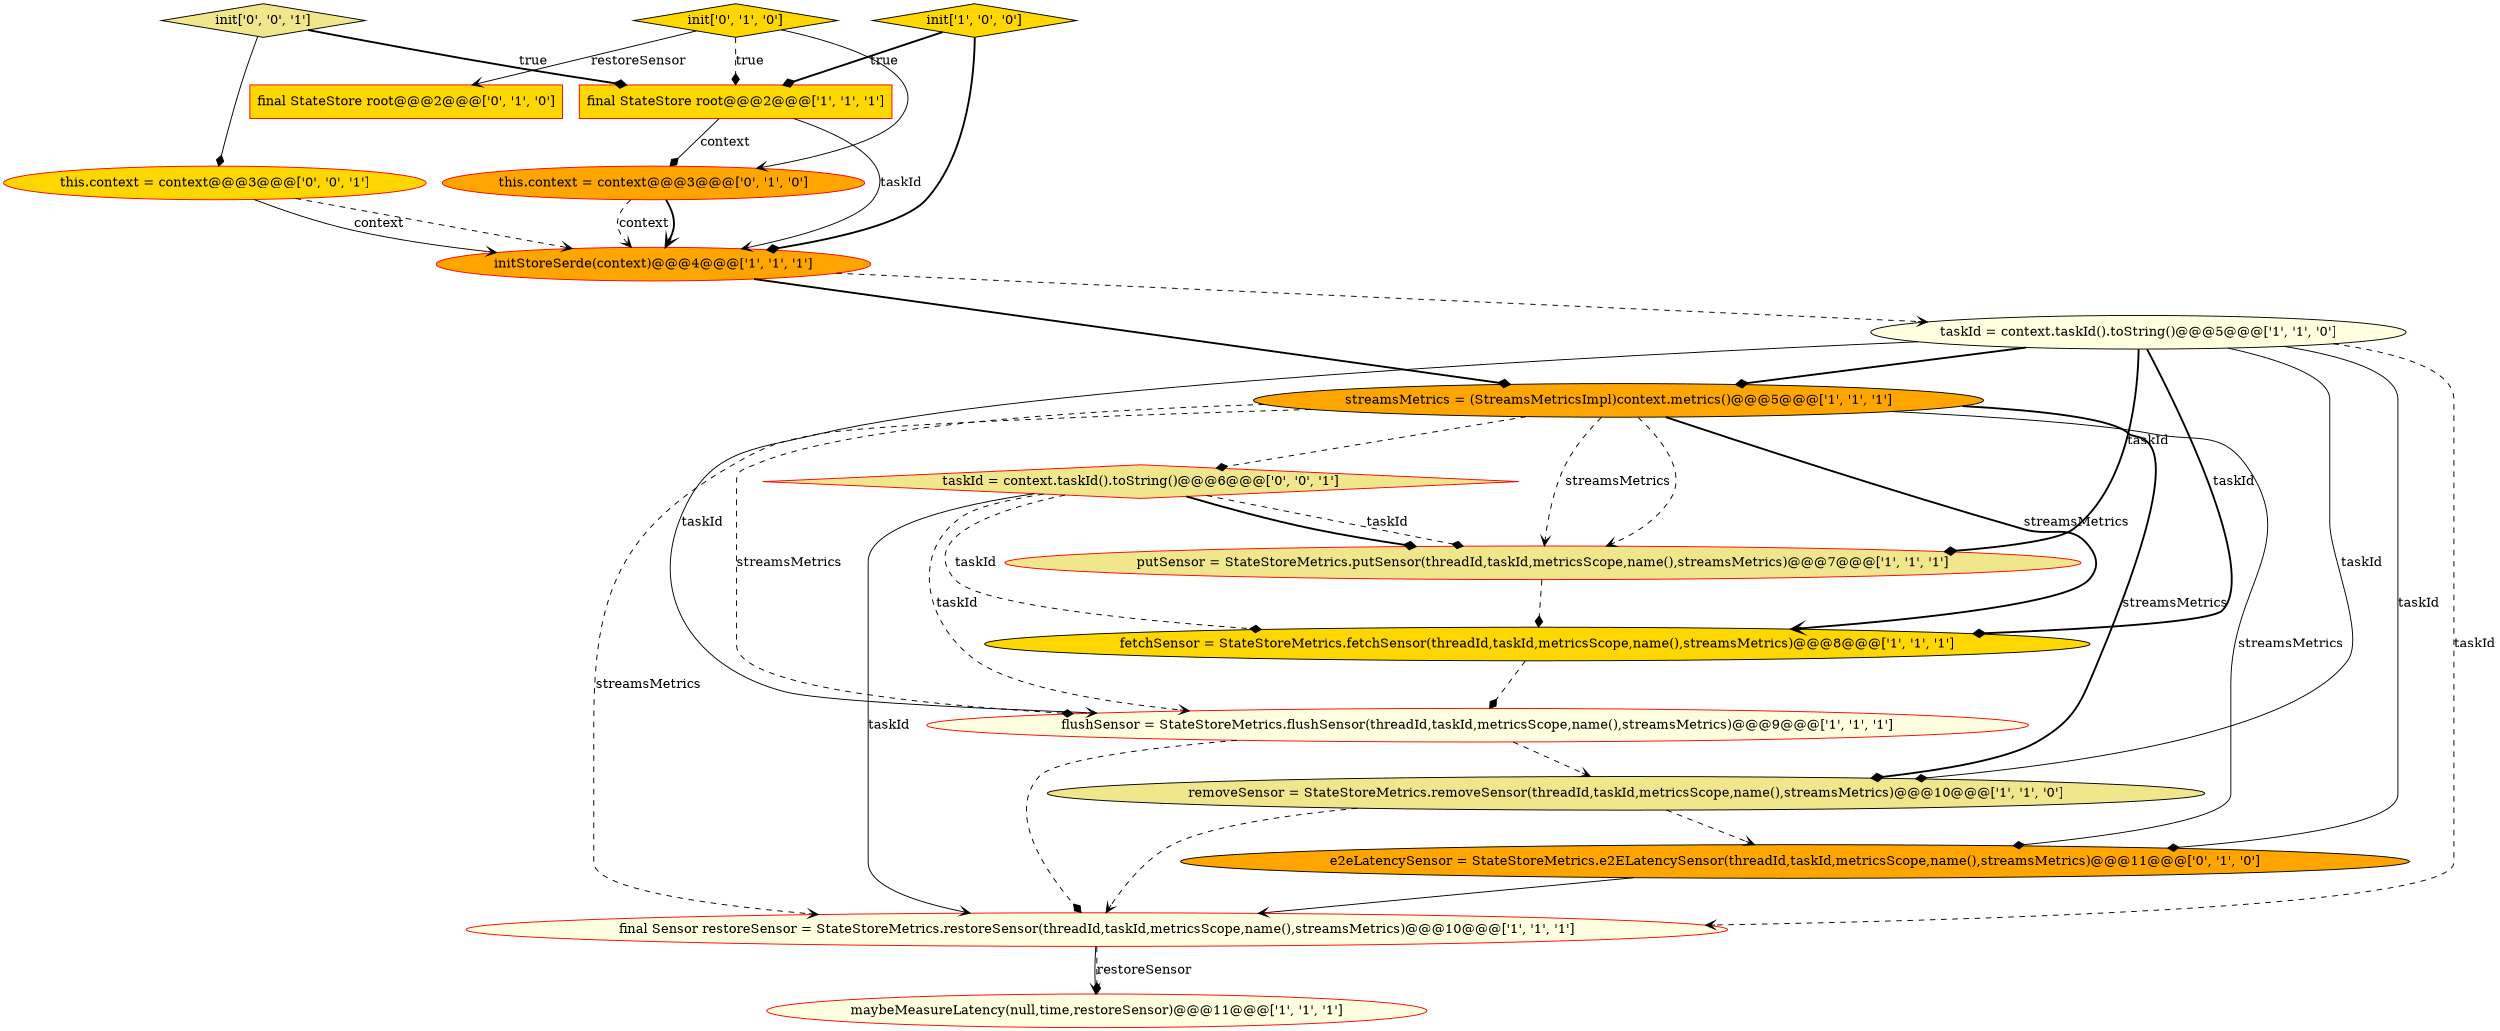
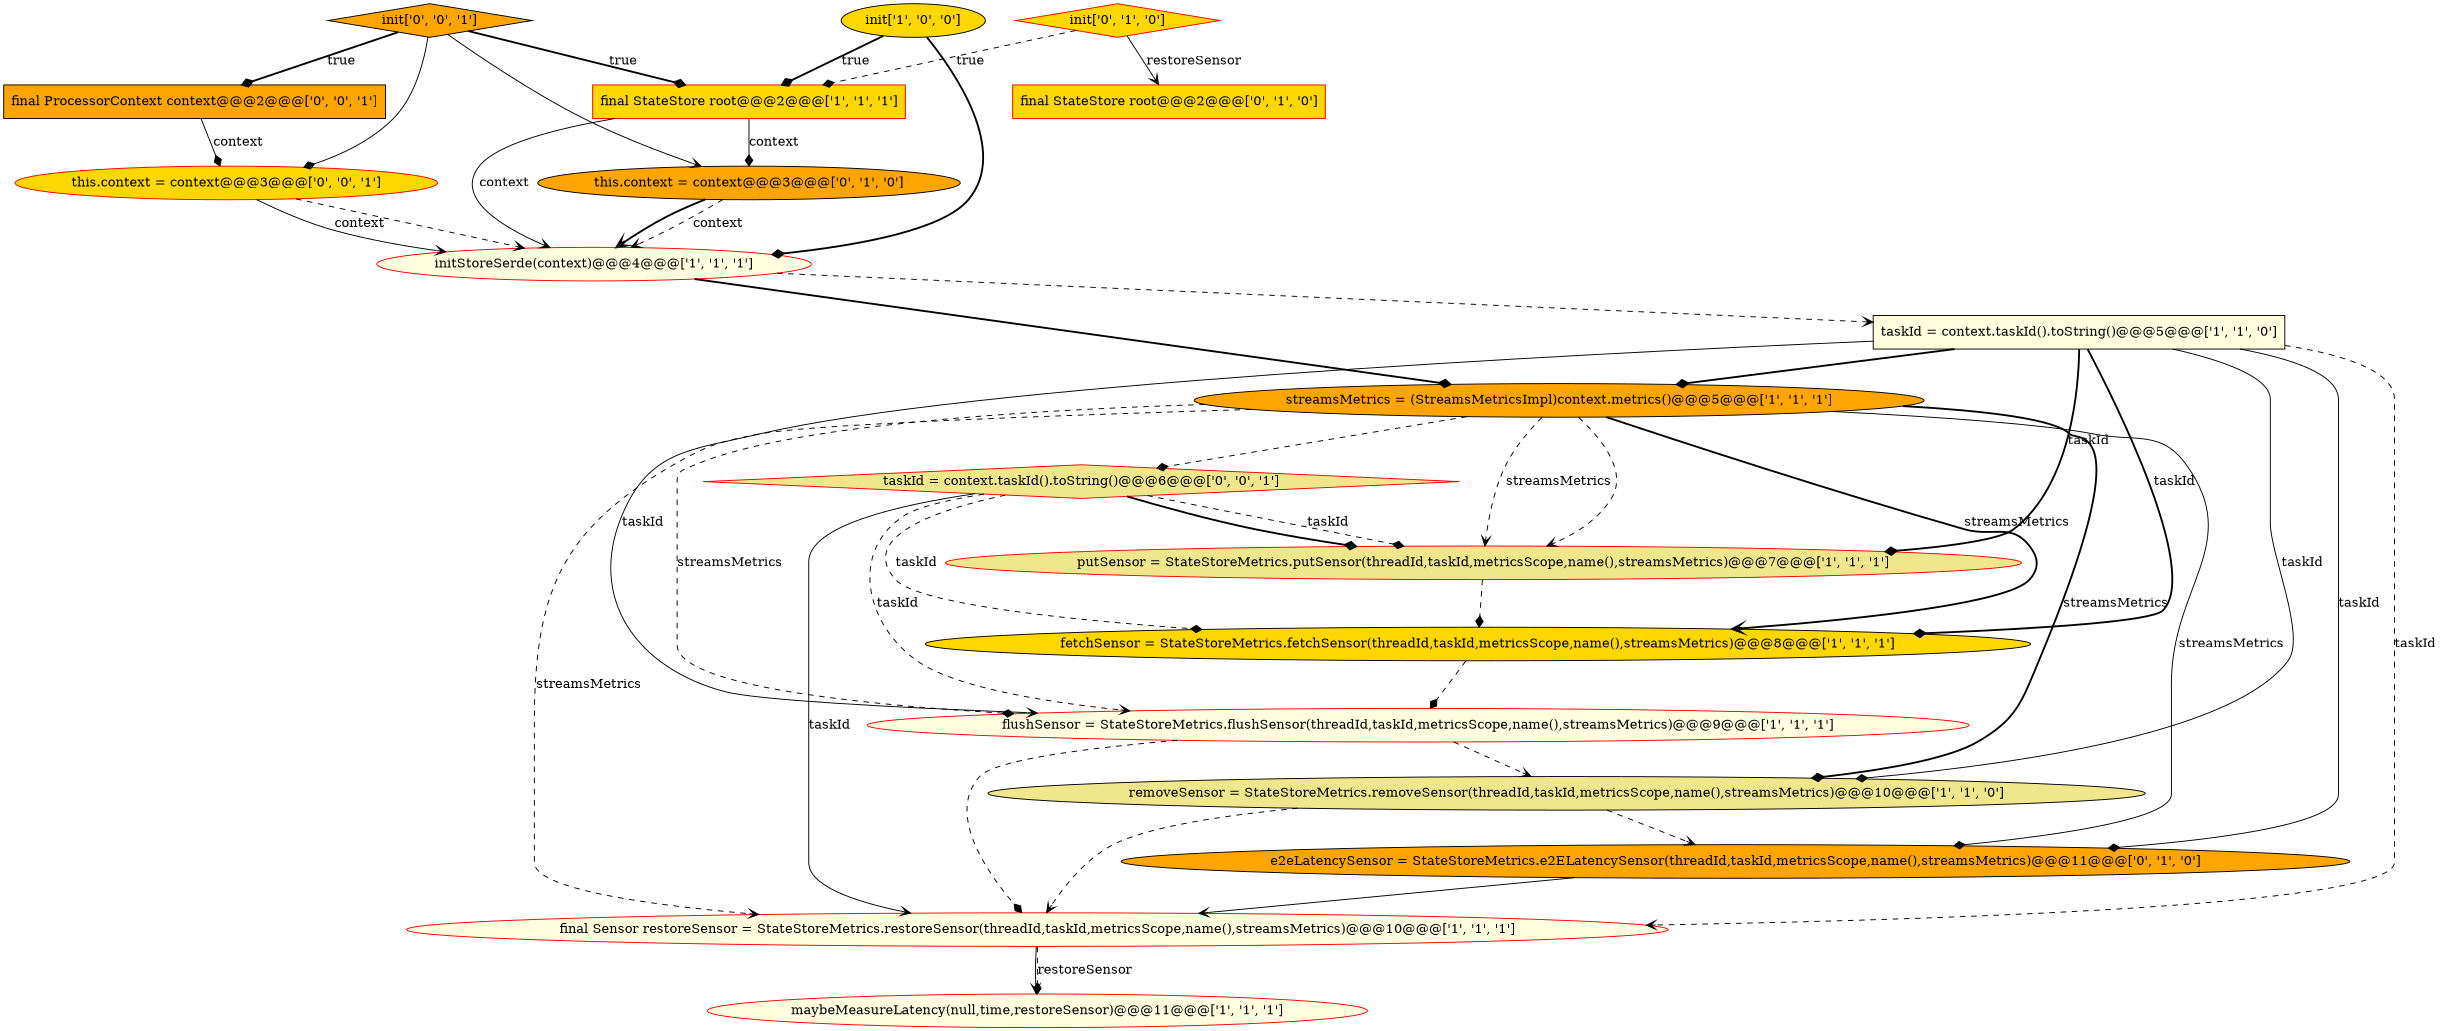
node "init['0', '0', '1']": fillcolor khaki -> orange
node "init['0', '1', '0']": color black -> red
node "init['1', '0', '0']": shape diamond -> ellipse
node "final ProcessorContext context@@@2@@@['0', '0', '1']": added
edge "init['0', '1', '0']" -> "this.context = context@@@3@@@['0', '1', '0']": now "init['0', '0', '1']" -> "this.context = context@@@3@@@['0', '1', '0']"
node "this.context = context@@@3@@@['0', '1', '0']": color red -> black
edge "final StateStore root@@@2@@@['1', '1', '1']" -> "initStoreSerde(context)@@@4@@@['1', '1', '1']": label "taskId" -> "context"
node "initStoreSerde(context)@@@4@@@['1', '1', '1']": fillcolor orange -> lightyellow
node "taskId = context.taskId().toString()@@@5@@@['1', '1', '0']": shape ellipse -> box
